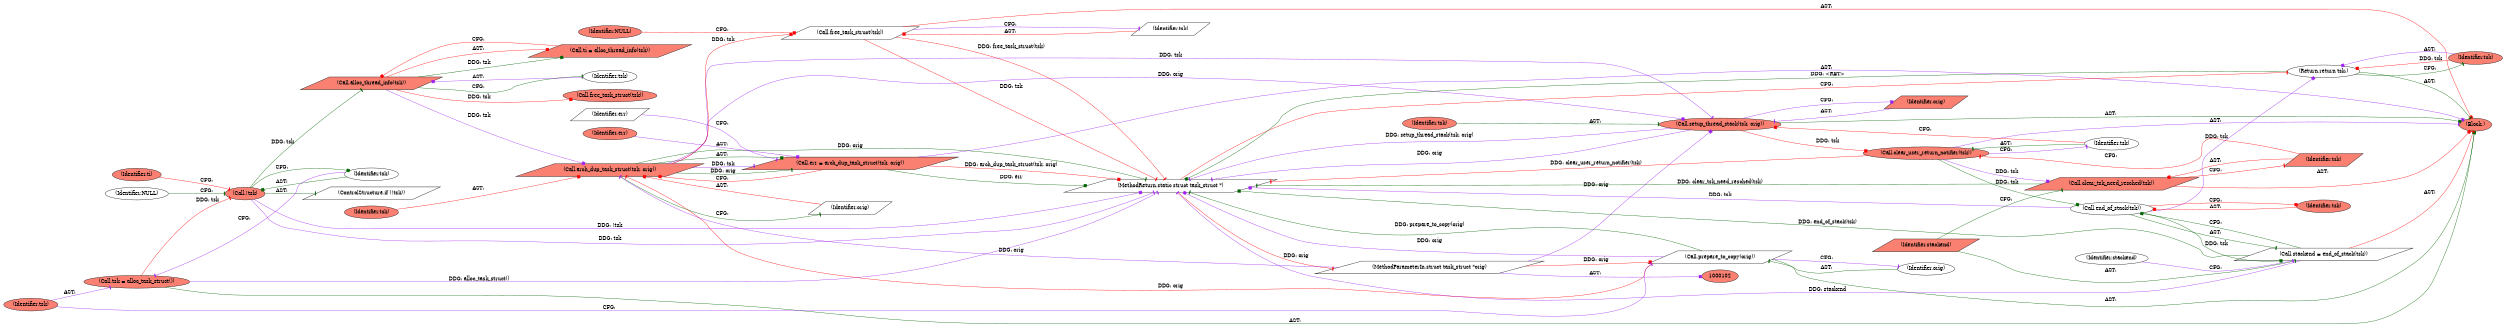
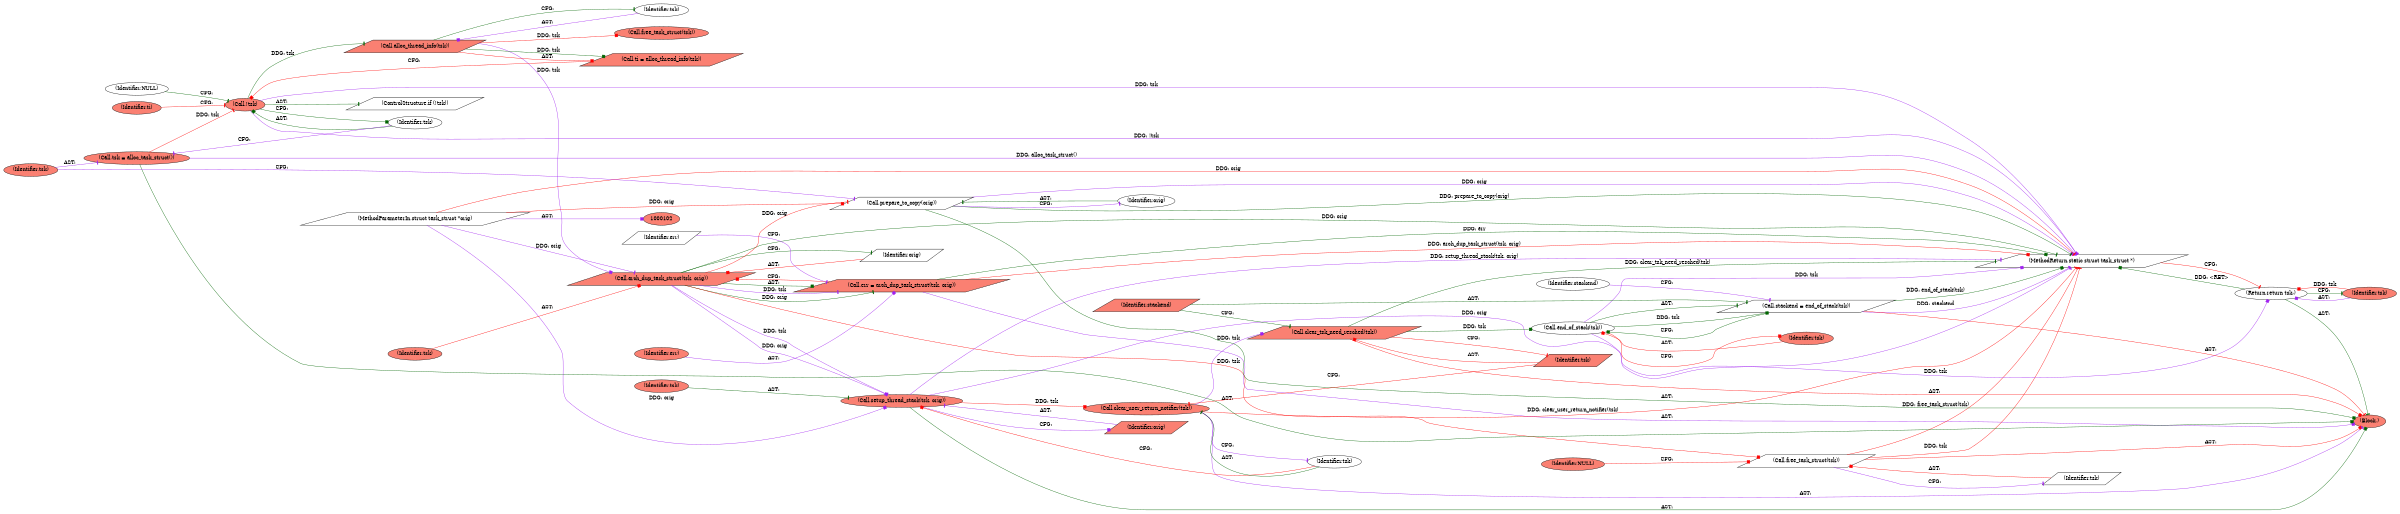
edge "(Call,ti = alloc_thread_info(tsk))" -> "(Call,alloc_thread_info(tsk))": now "(Call,ti = alloc_thread_info(tsk))" -> "(Call,!tsk)"
edge "(Call,clear_user_return_notifier(tsk))" -> "(Call,end_of_stack(tsk))": now "(Call,clear_tsk_need_resched(tsk))" -> "(Call,end_of_stack(tsk))"
edge "(MethodReturn,static struct task_struct *)" -> "(MethodParameterIn,struct task_struct *orig)": reversed
edge "(Call,prepare_to_copy(orig))" -> "(Call,arch_dup_task_struct(tsk, orig))": reversed
